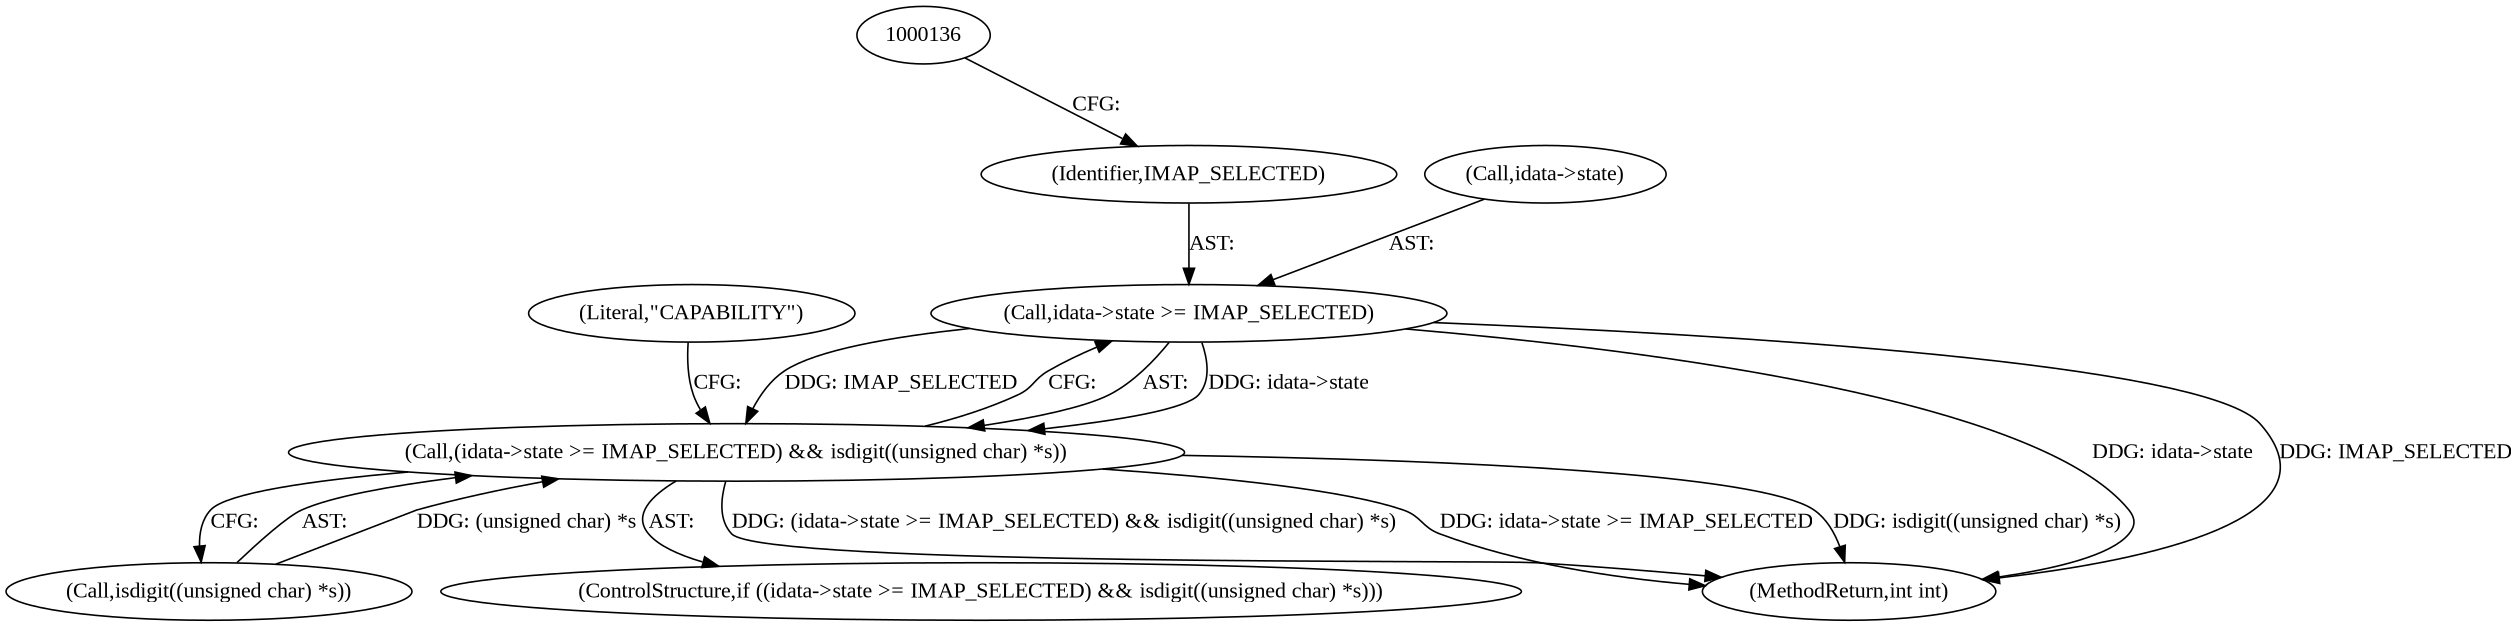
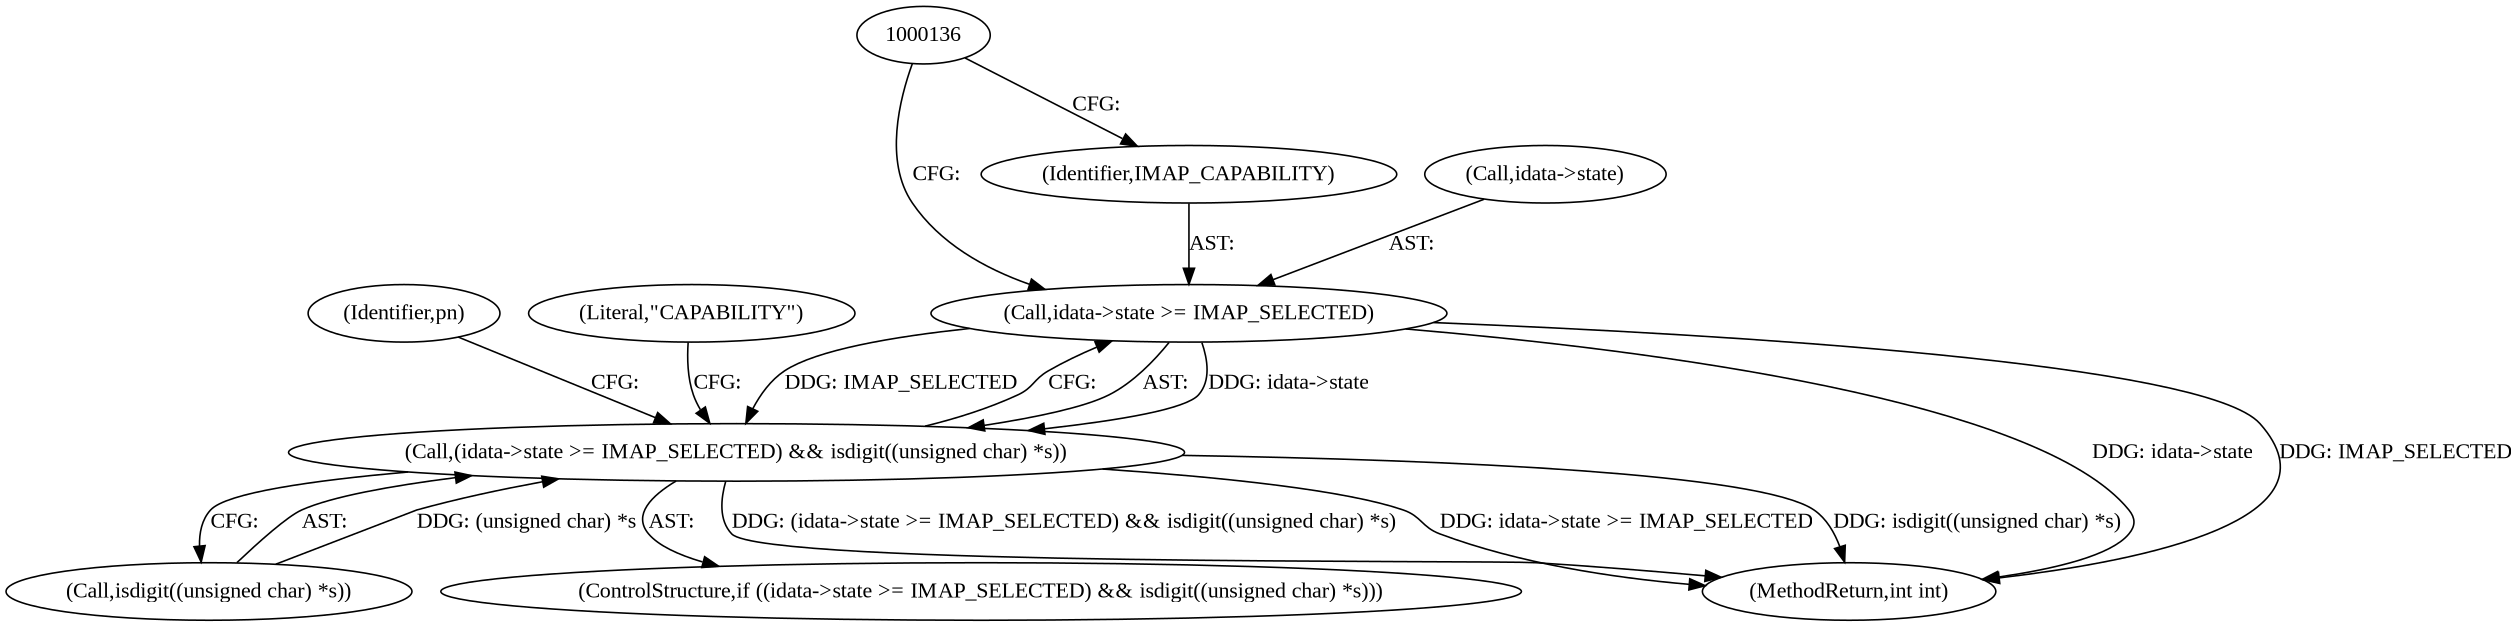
node "(Identifier,IMAP_SELECTED)": label "(Identifier,IMAP_SELECTED)" -> "(Identifier,IMAP_CAPABILITY)"
edge "1000136" -> "(Call,idata->state >= IMAP_SELECTED)": added, label "CFG:"
node "(Identifier,pn)": added
